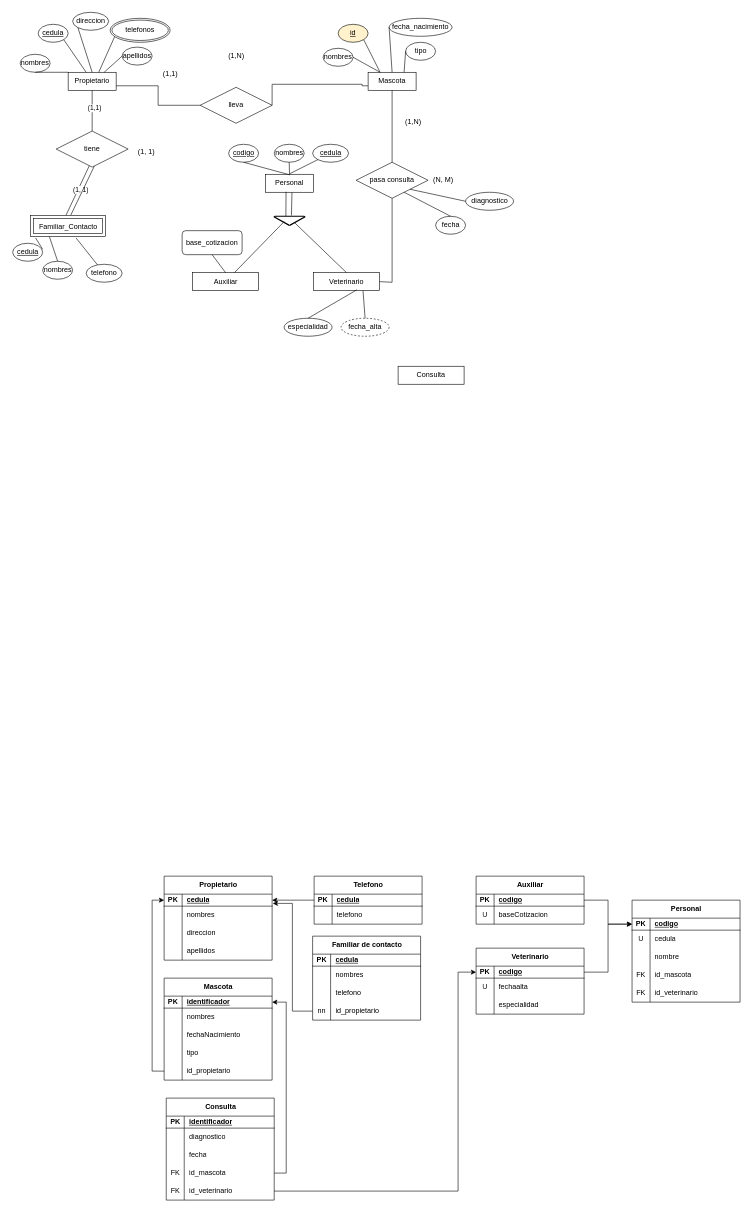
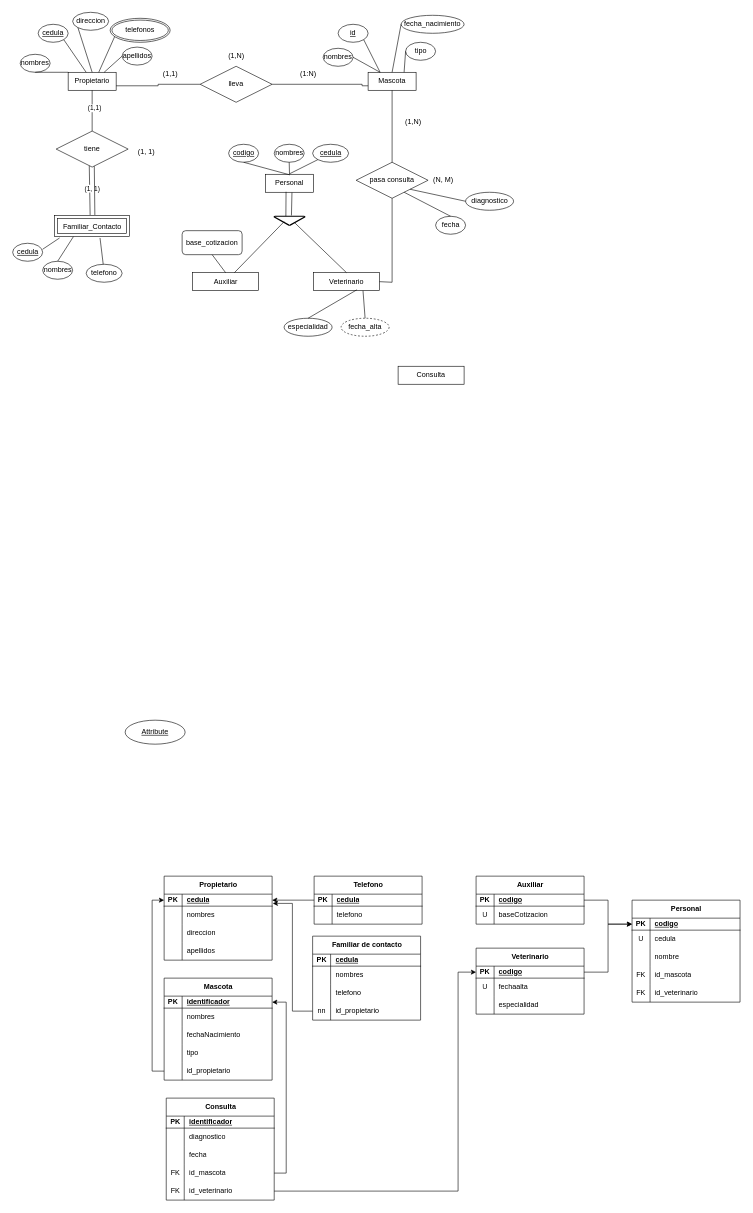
node "fecha_nacimiento": moved (421, 27) -> (433, 24)
node "id": fillcolor #fff2cc -> #ffffff
node "(1:N)": added
node "lleva": moved (236, 105) -> (236, 84)
node "Familiar_Contacto": moved (68, 226) -> (92, 226)
node "Attribute": added
